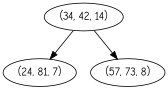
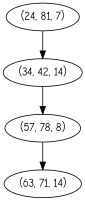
edge "(34, 42, 14)" -> "(24, 81, 7)": reversed
node "(57, 73, 8)": label "(57, 73, 8)" -> "(57, 78, 8)"
node "(63, 71, 14)": added
